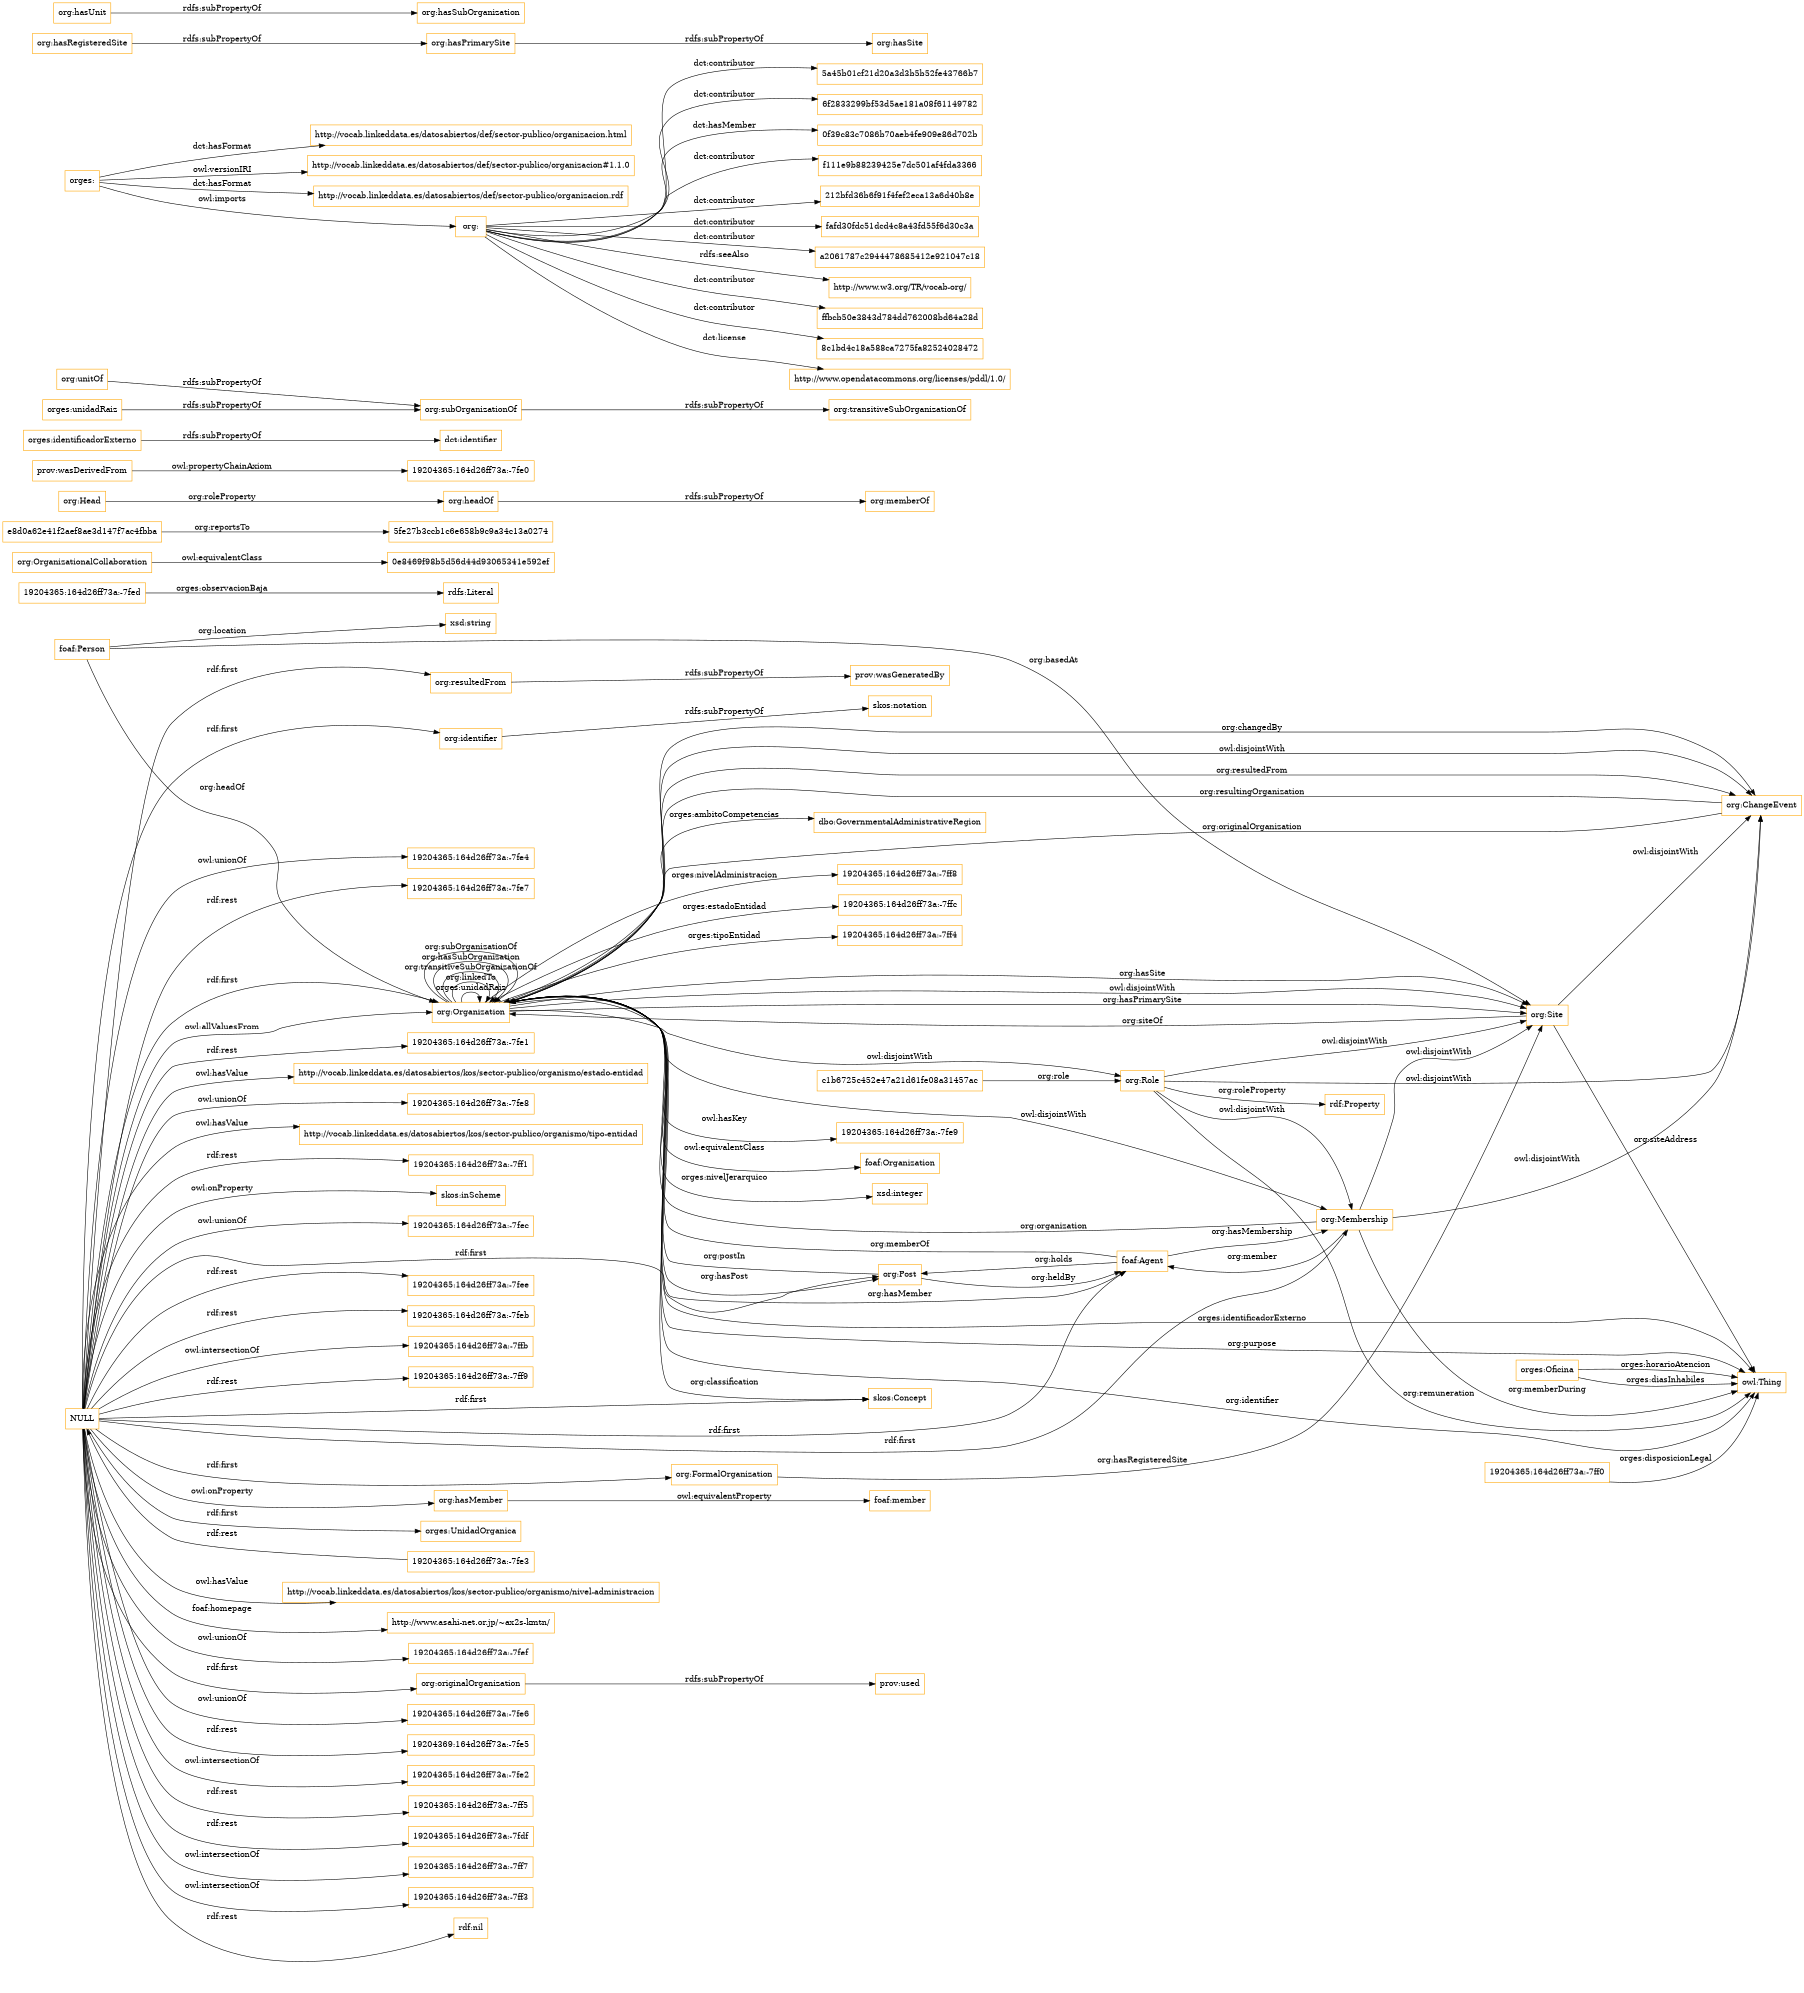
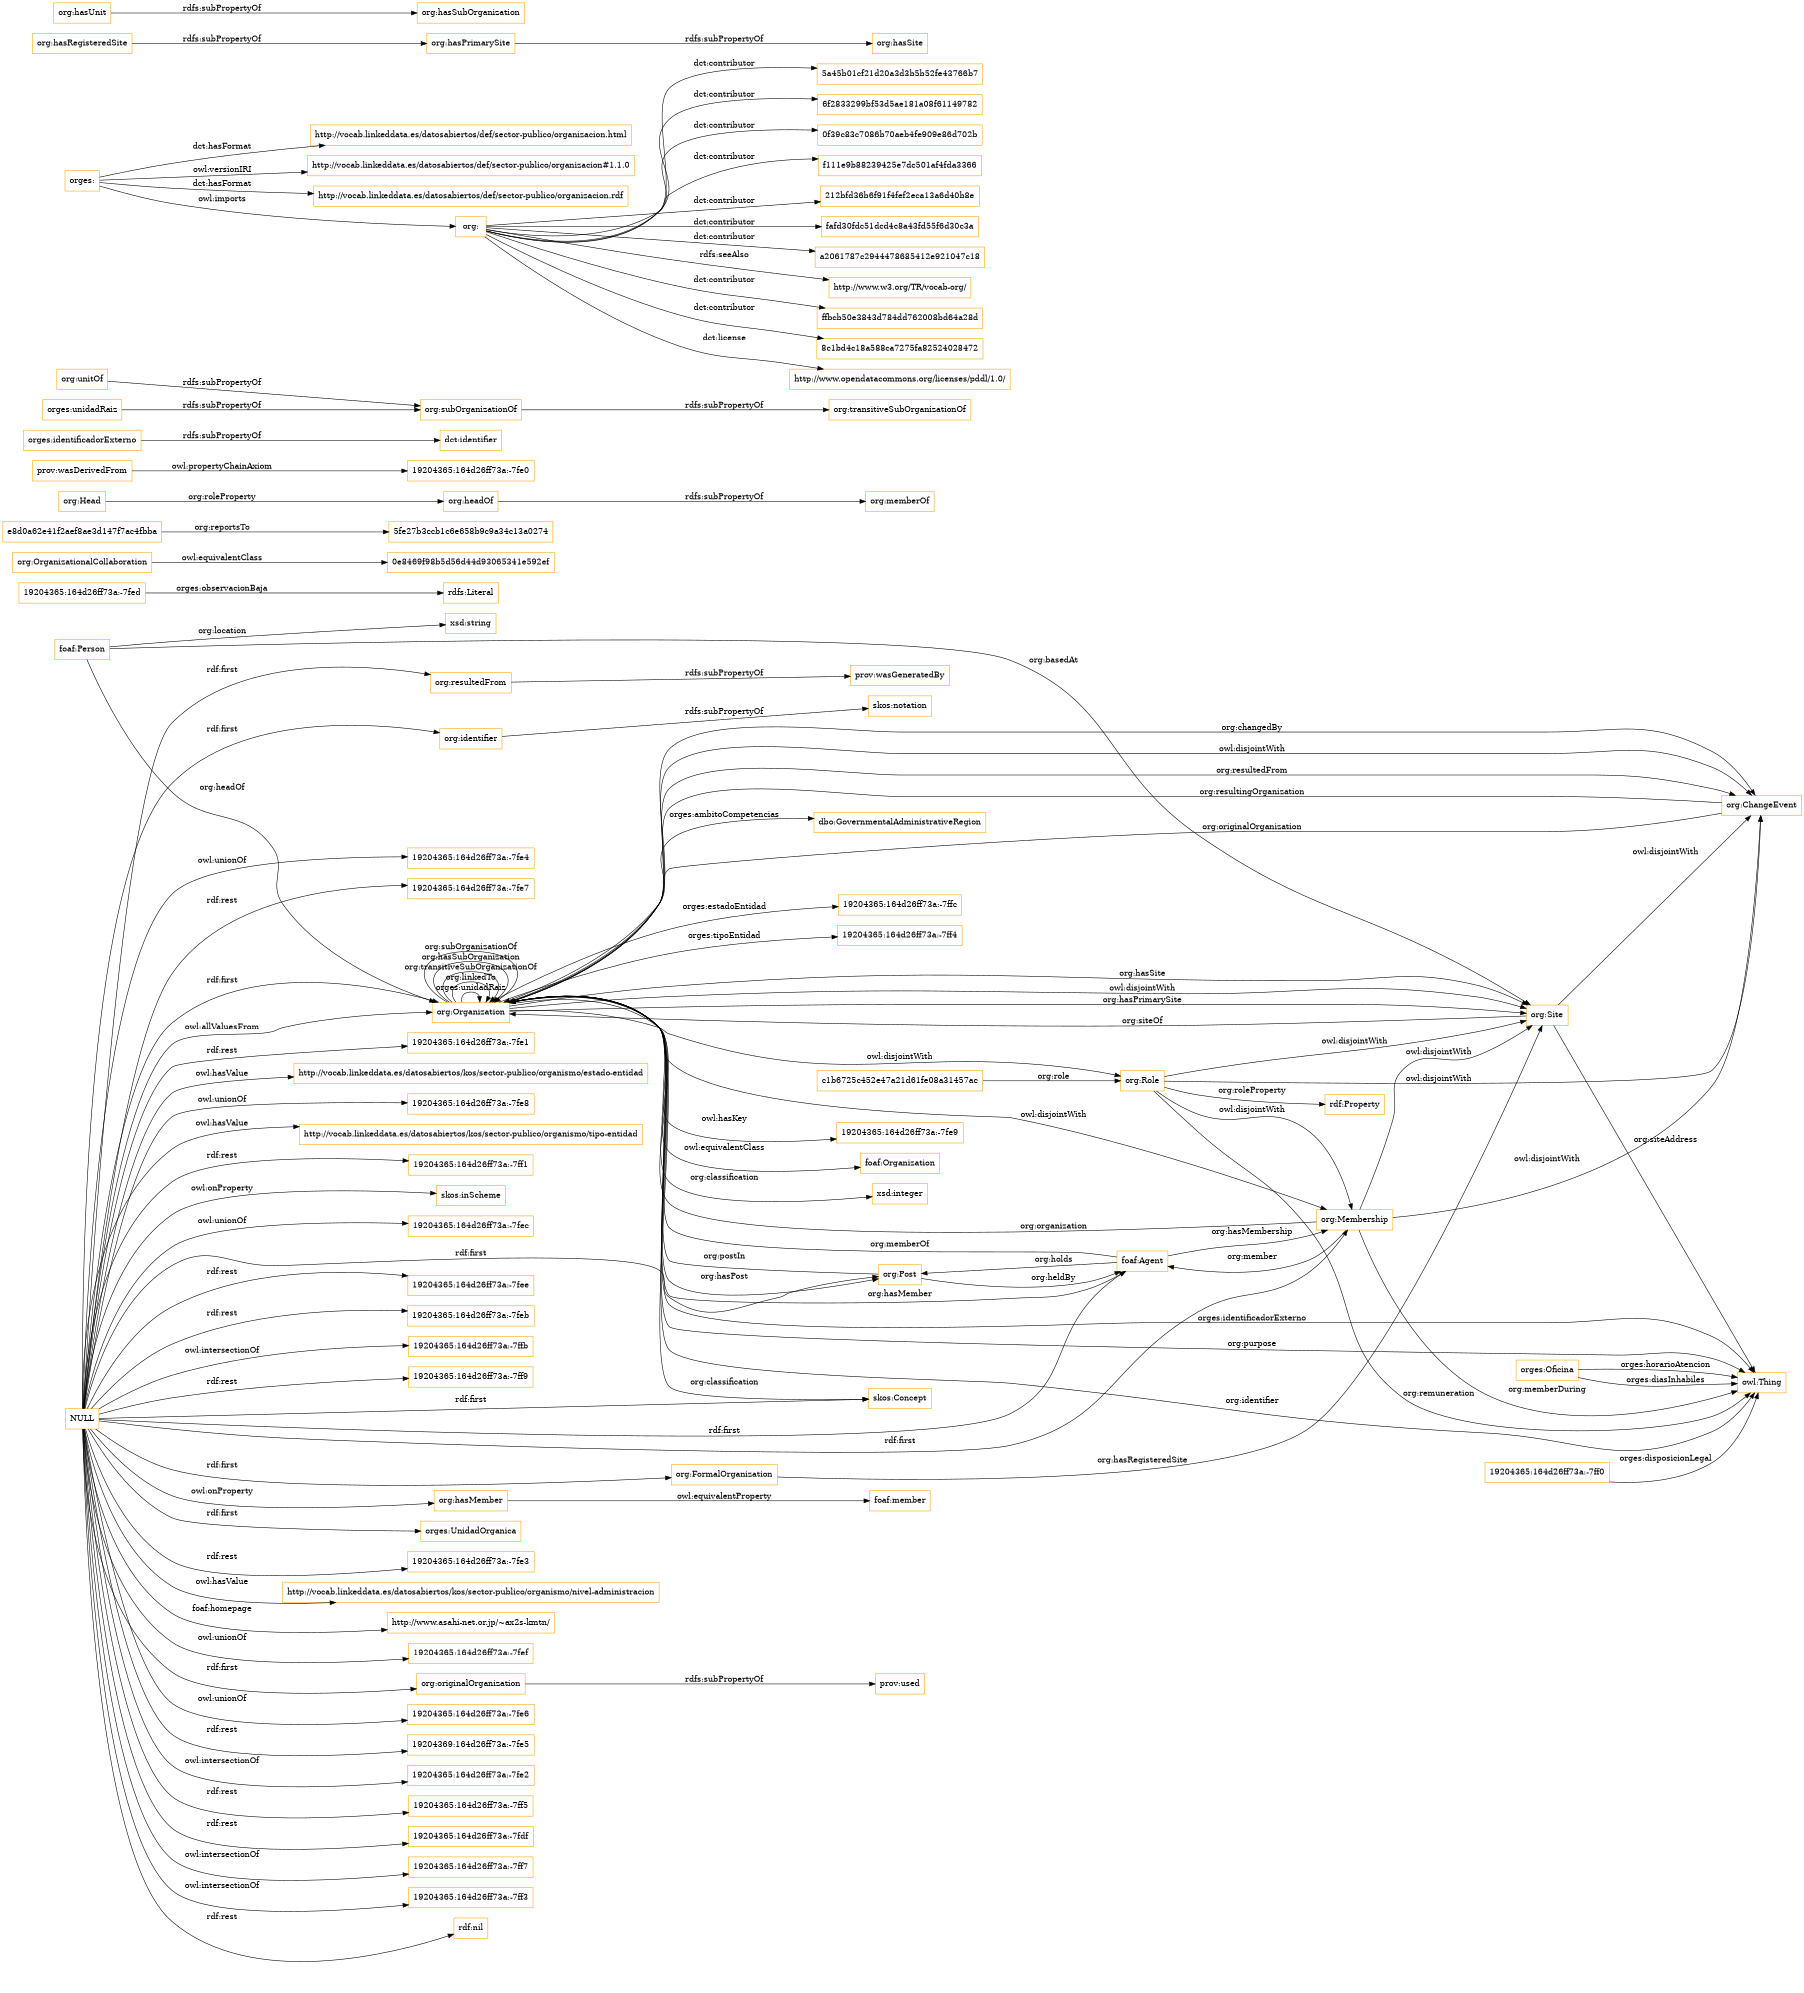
edge "org:" -> "0f39c83c7086b70aeb4fe909e86d702b": label "dct:hasMember" -> "dct:contributor"
node "19204365:164d26ff73a:-7ff8": removed
edge "org:Organization" -> "xsd:integer": label "orges:nivelJerarquico" -> "org:classification"
edge "19204365:164d26ff73a:-7fe3" -> "NULL": reversed
